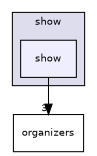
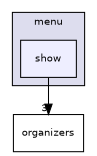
cluster "show": label "show" -> "menu"
